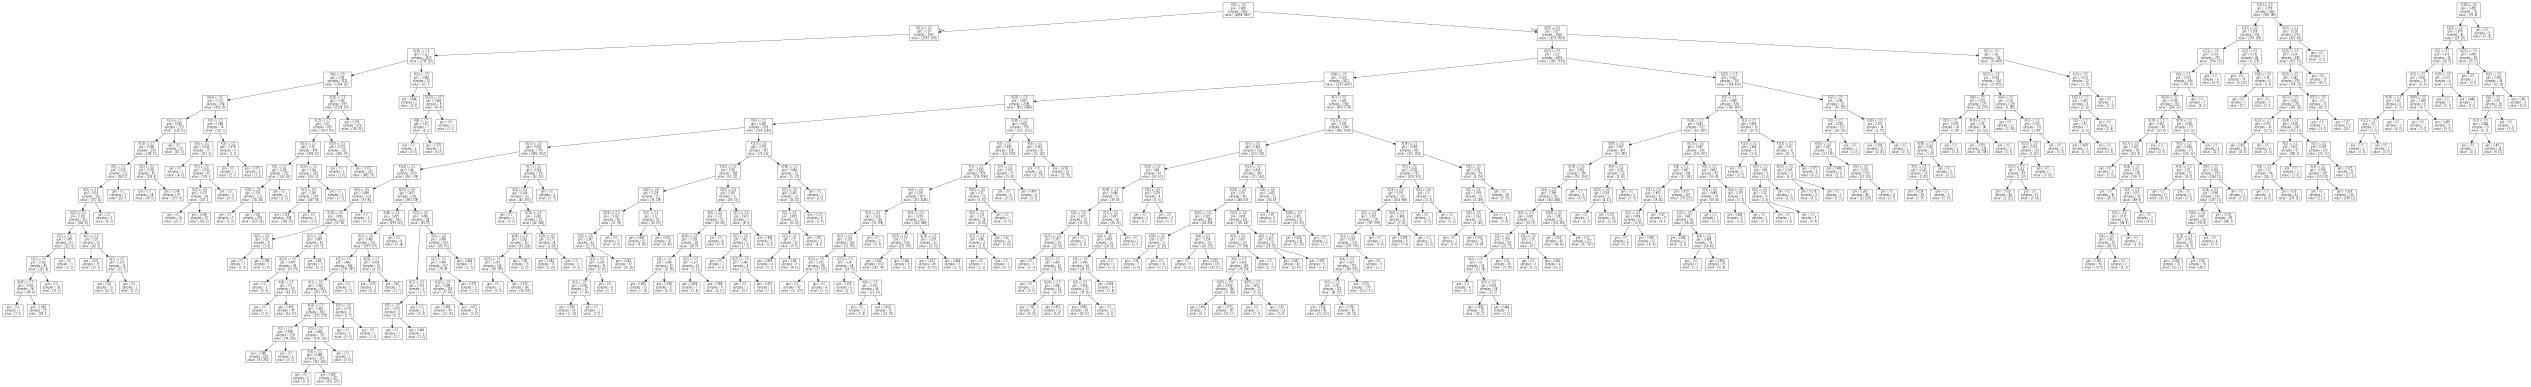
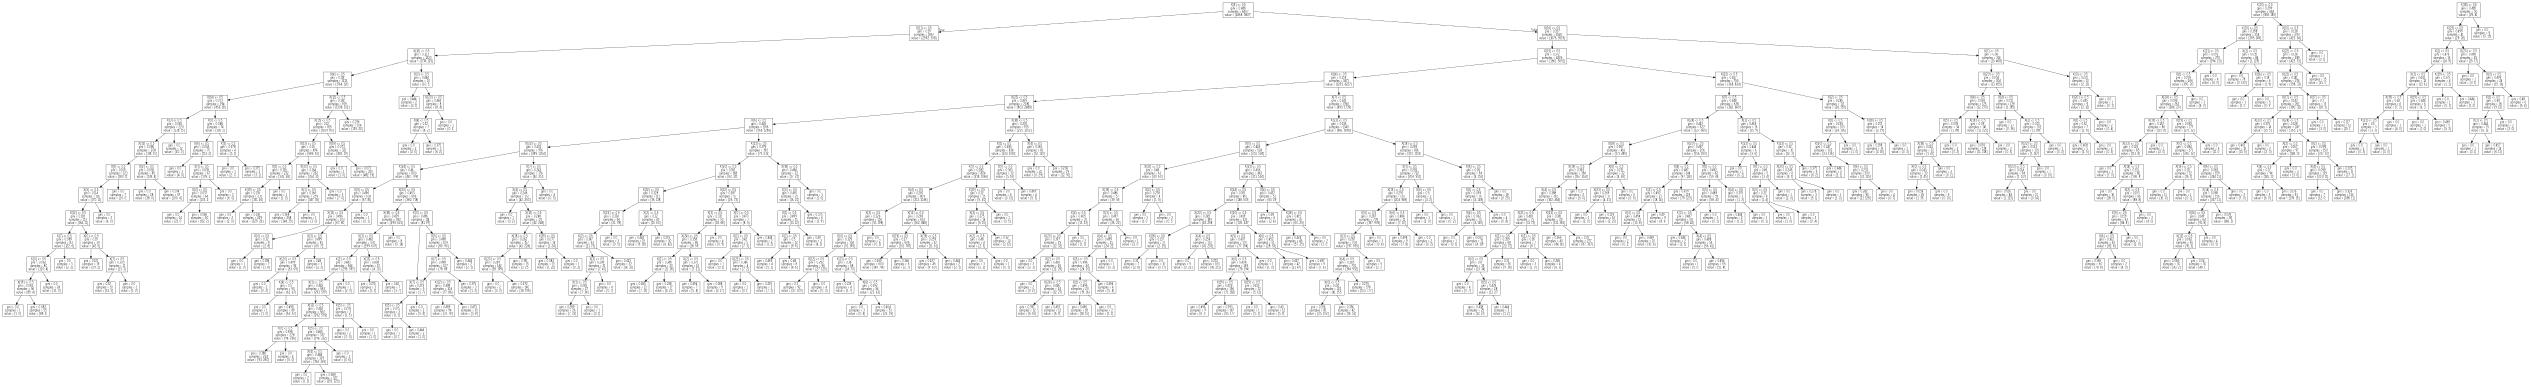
edge "X[7] <= 0.5 gini = 0.498 samples = 107 value = [78, 89]" -> "X[12] <= 0.5 gini = 0.498 samples = 104 value = [77, 86]": now "X[7] <= 0.5 gini = 0.498 samples = 107 value = [78, 89]" -> "X[7] <= 0.5 gini = 0.219 samples = 5 value = [1, 7]"
